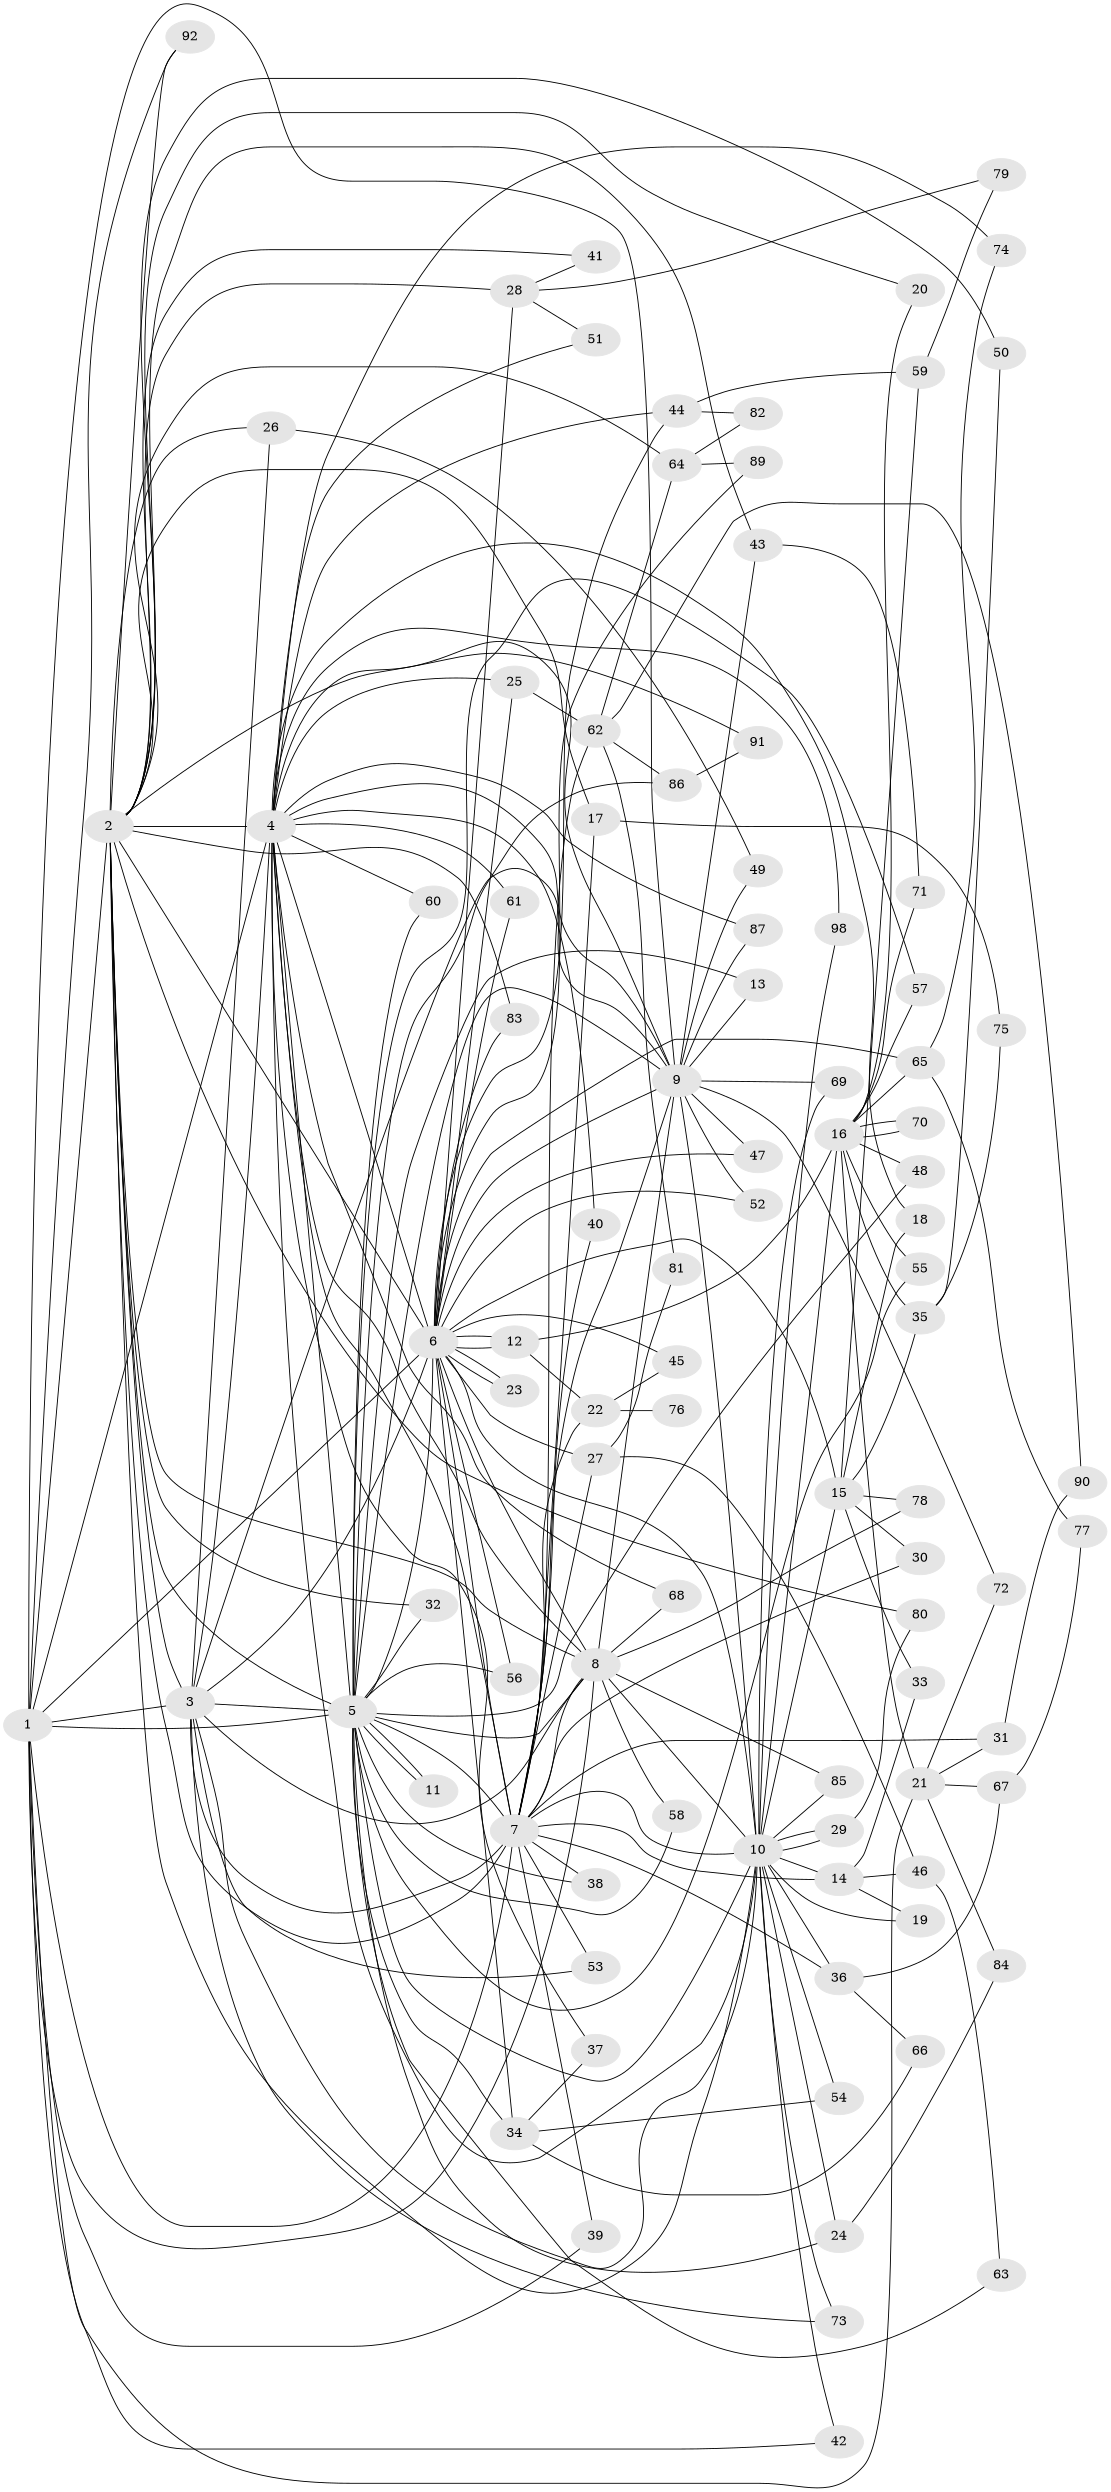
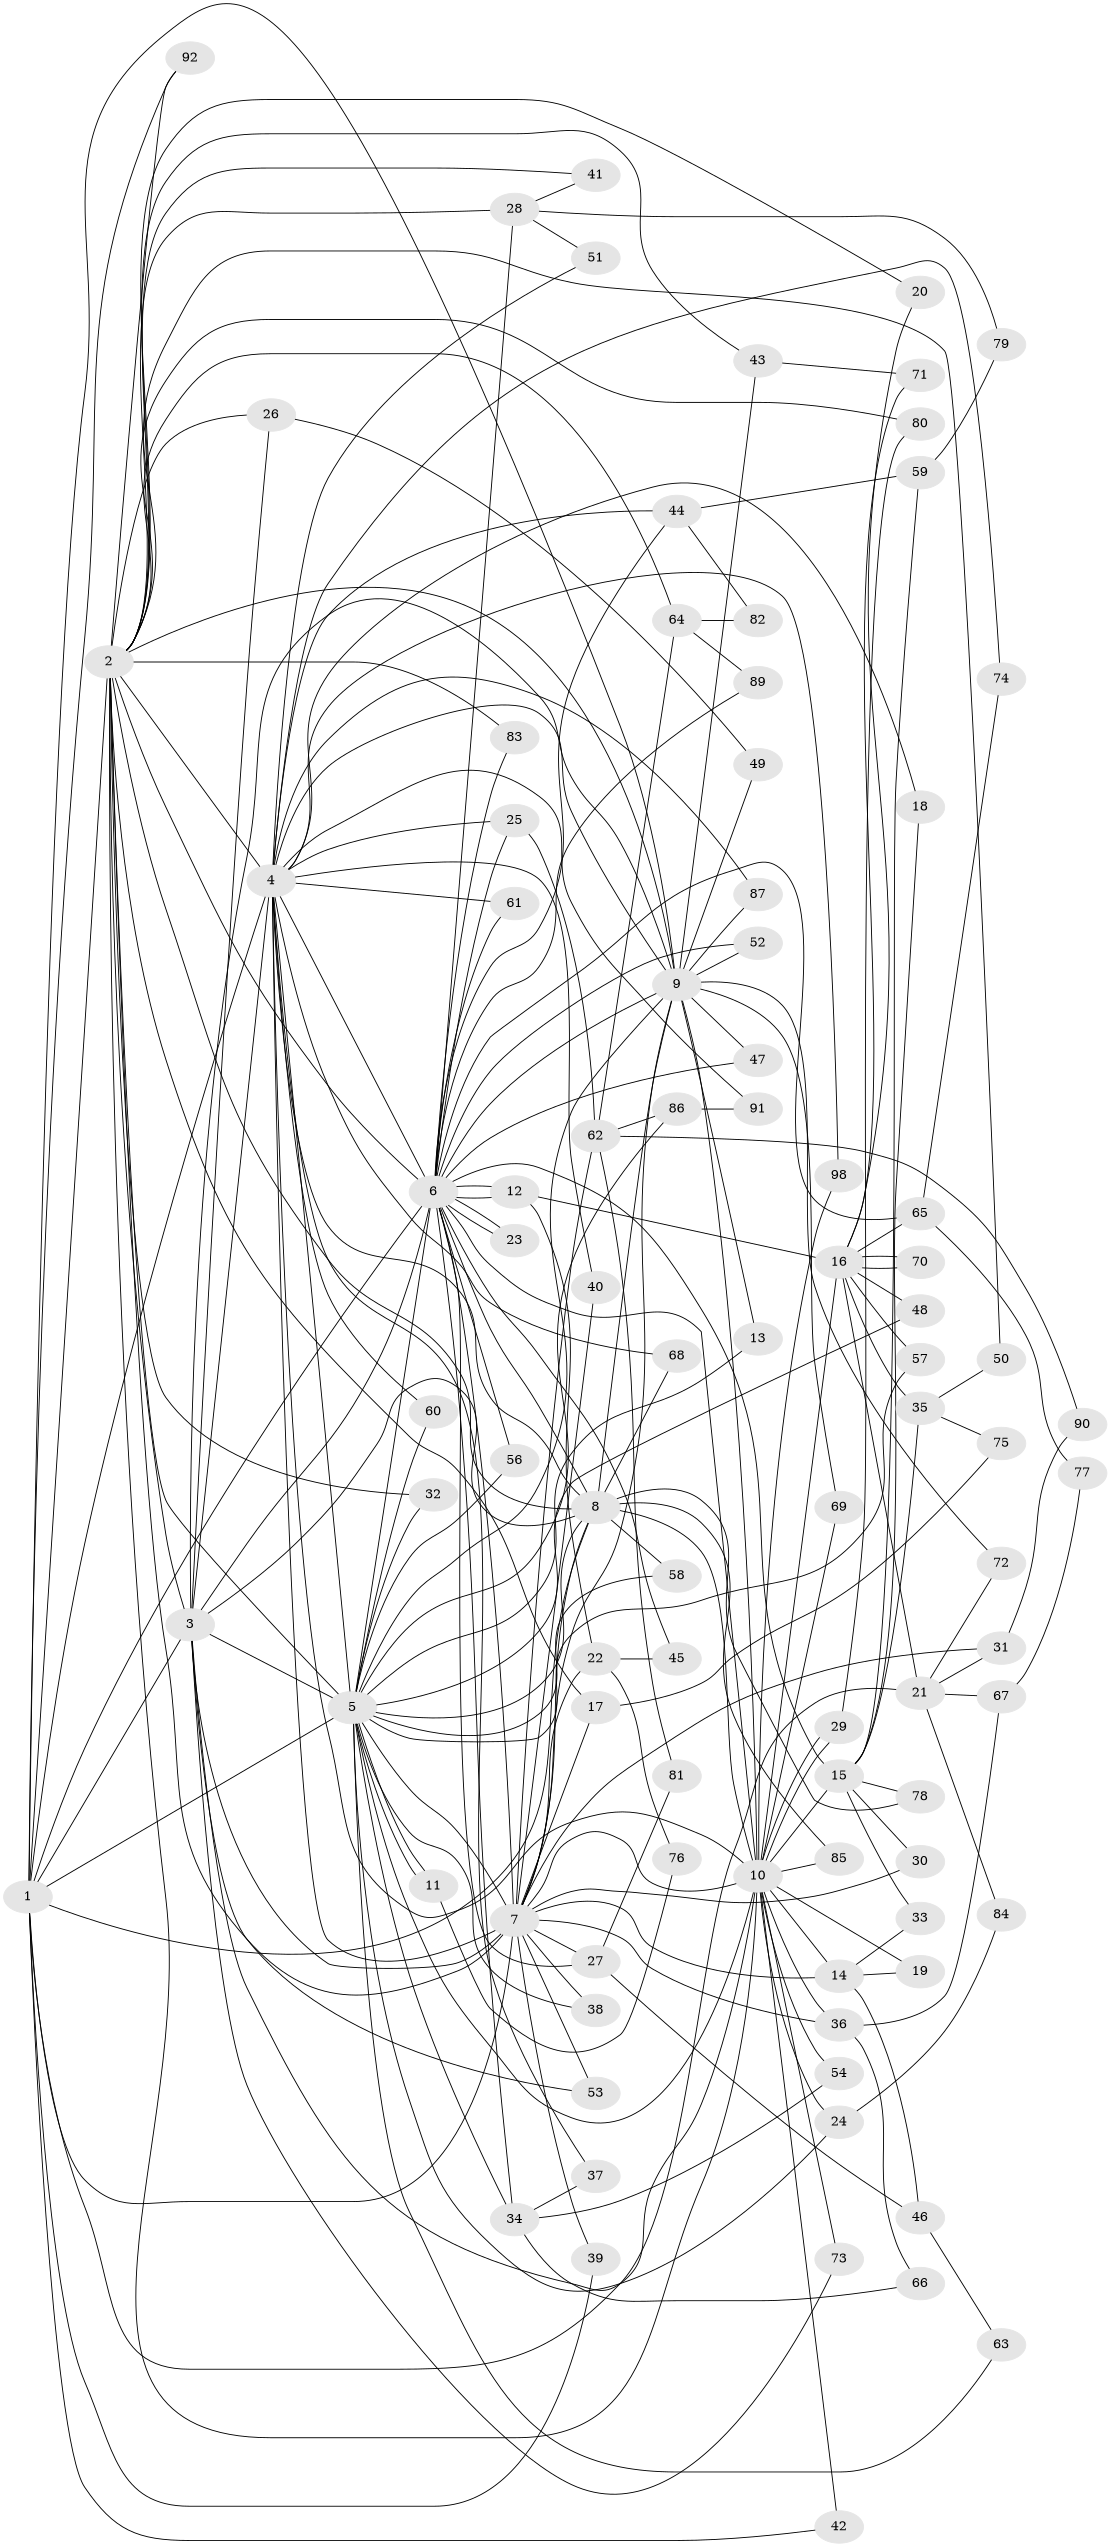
node "55": removed
edge "76" -- "11": added
